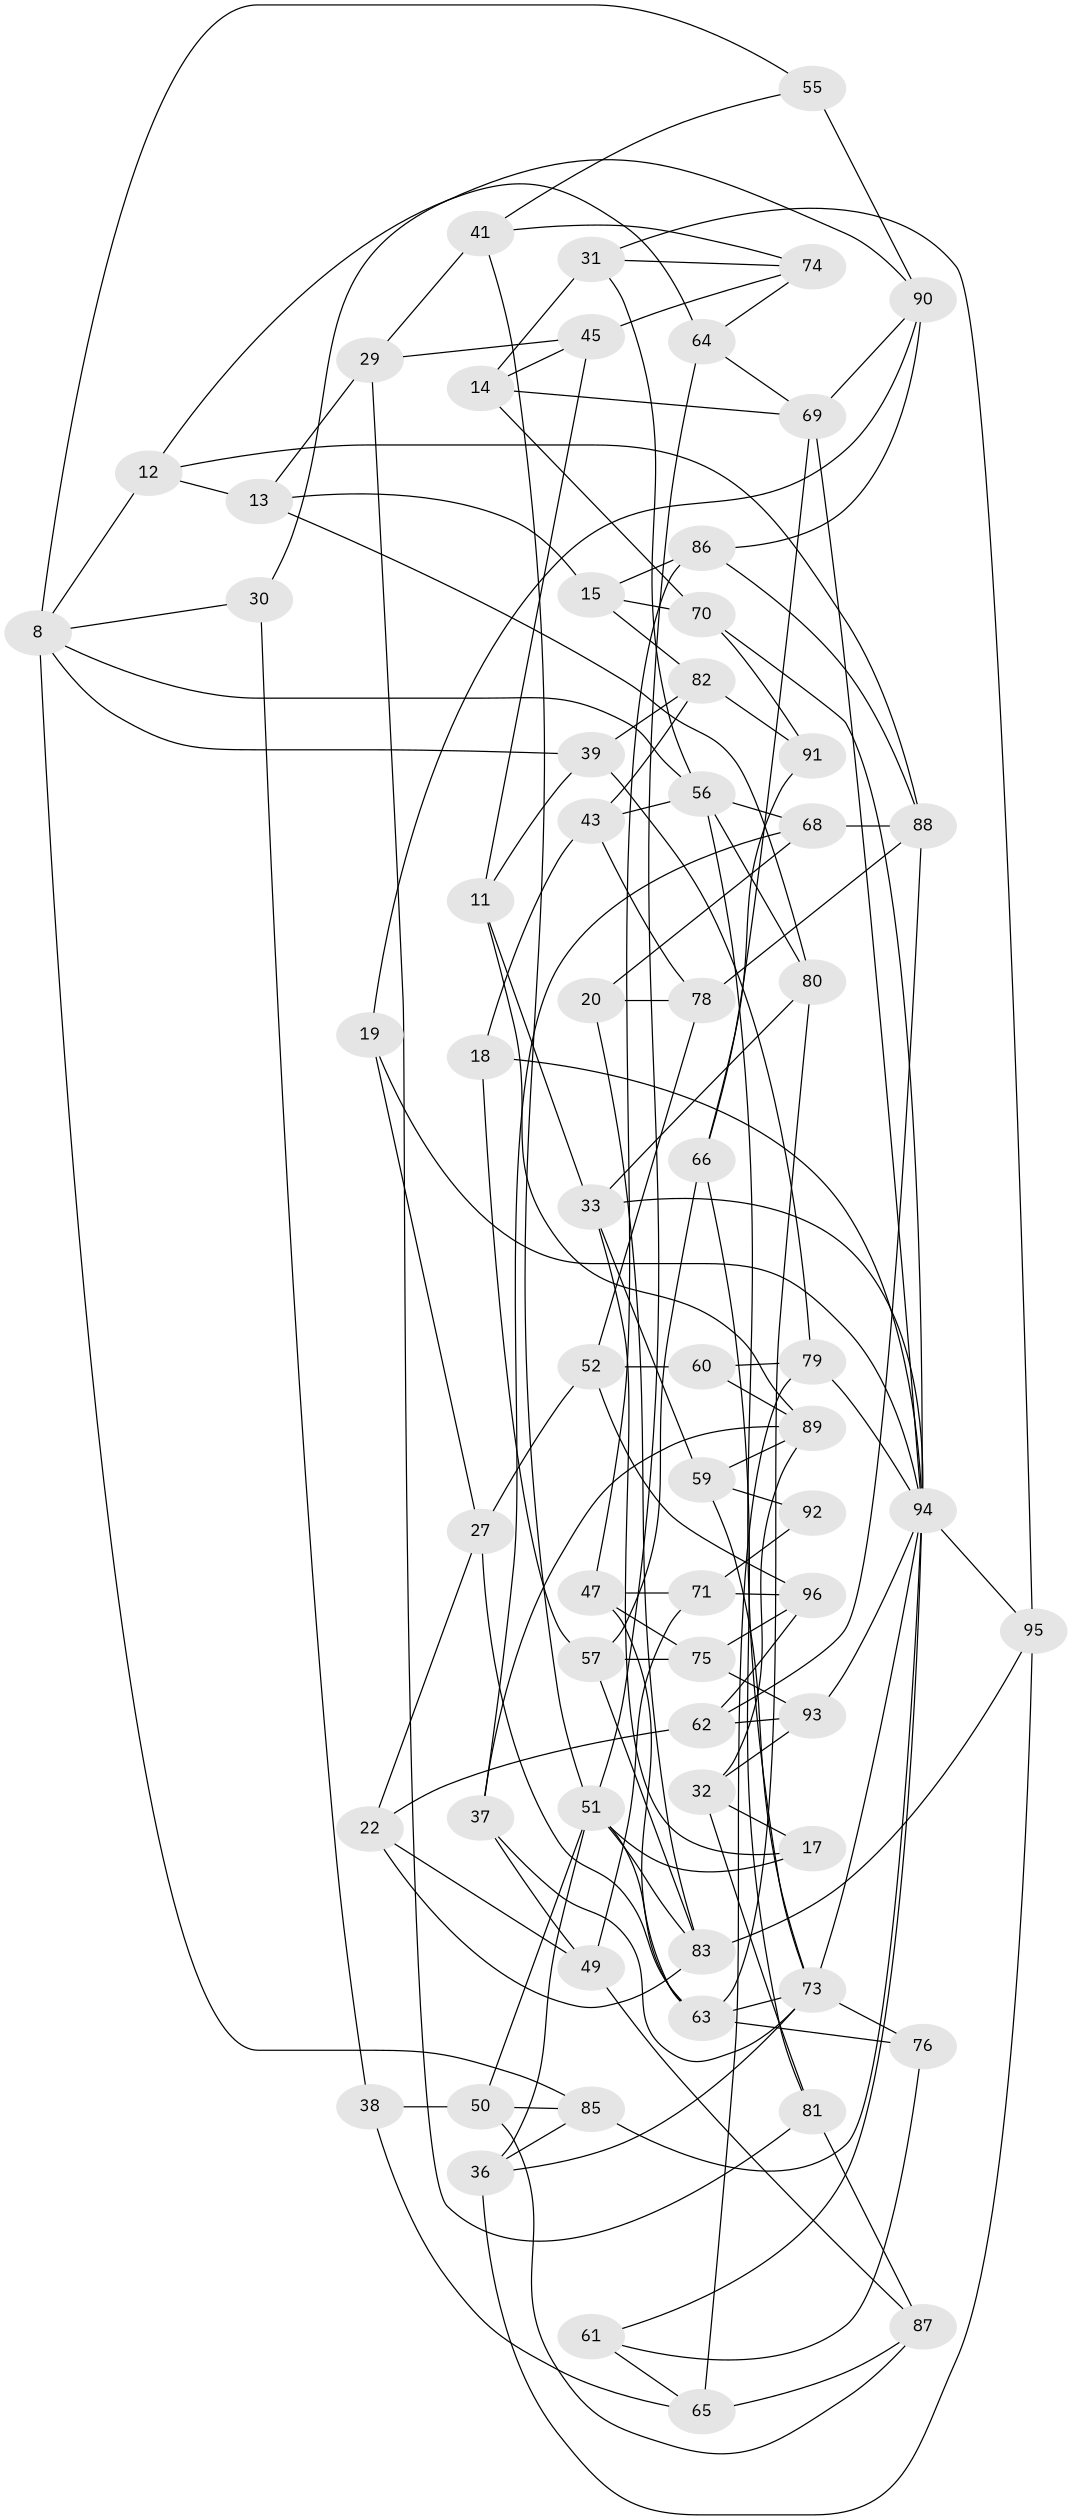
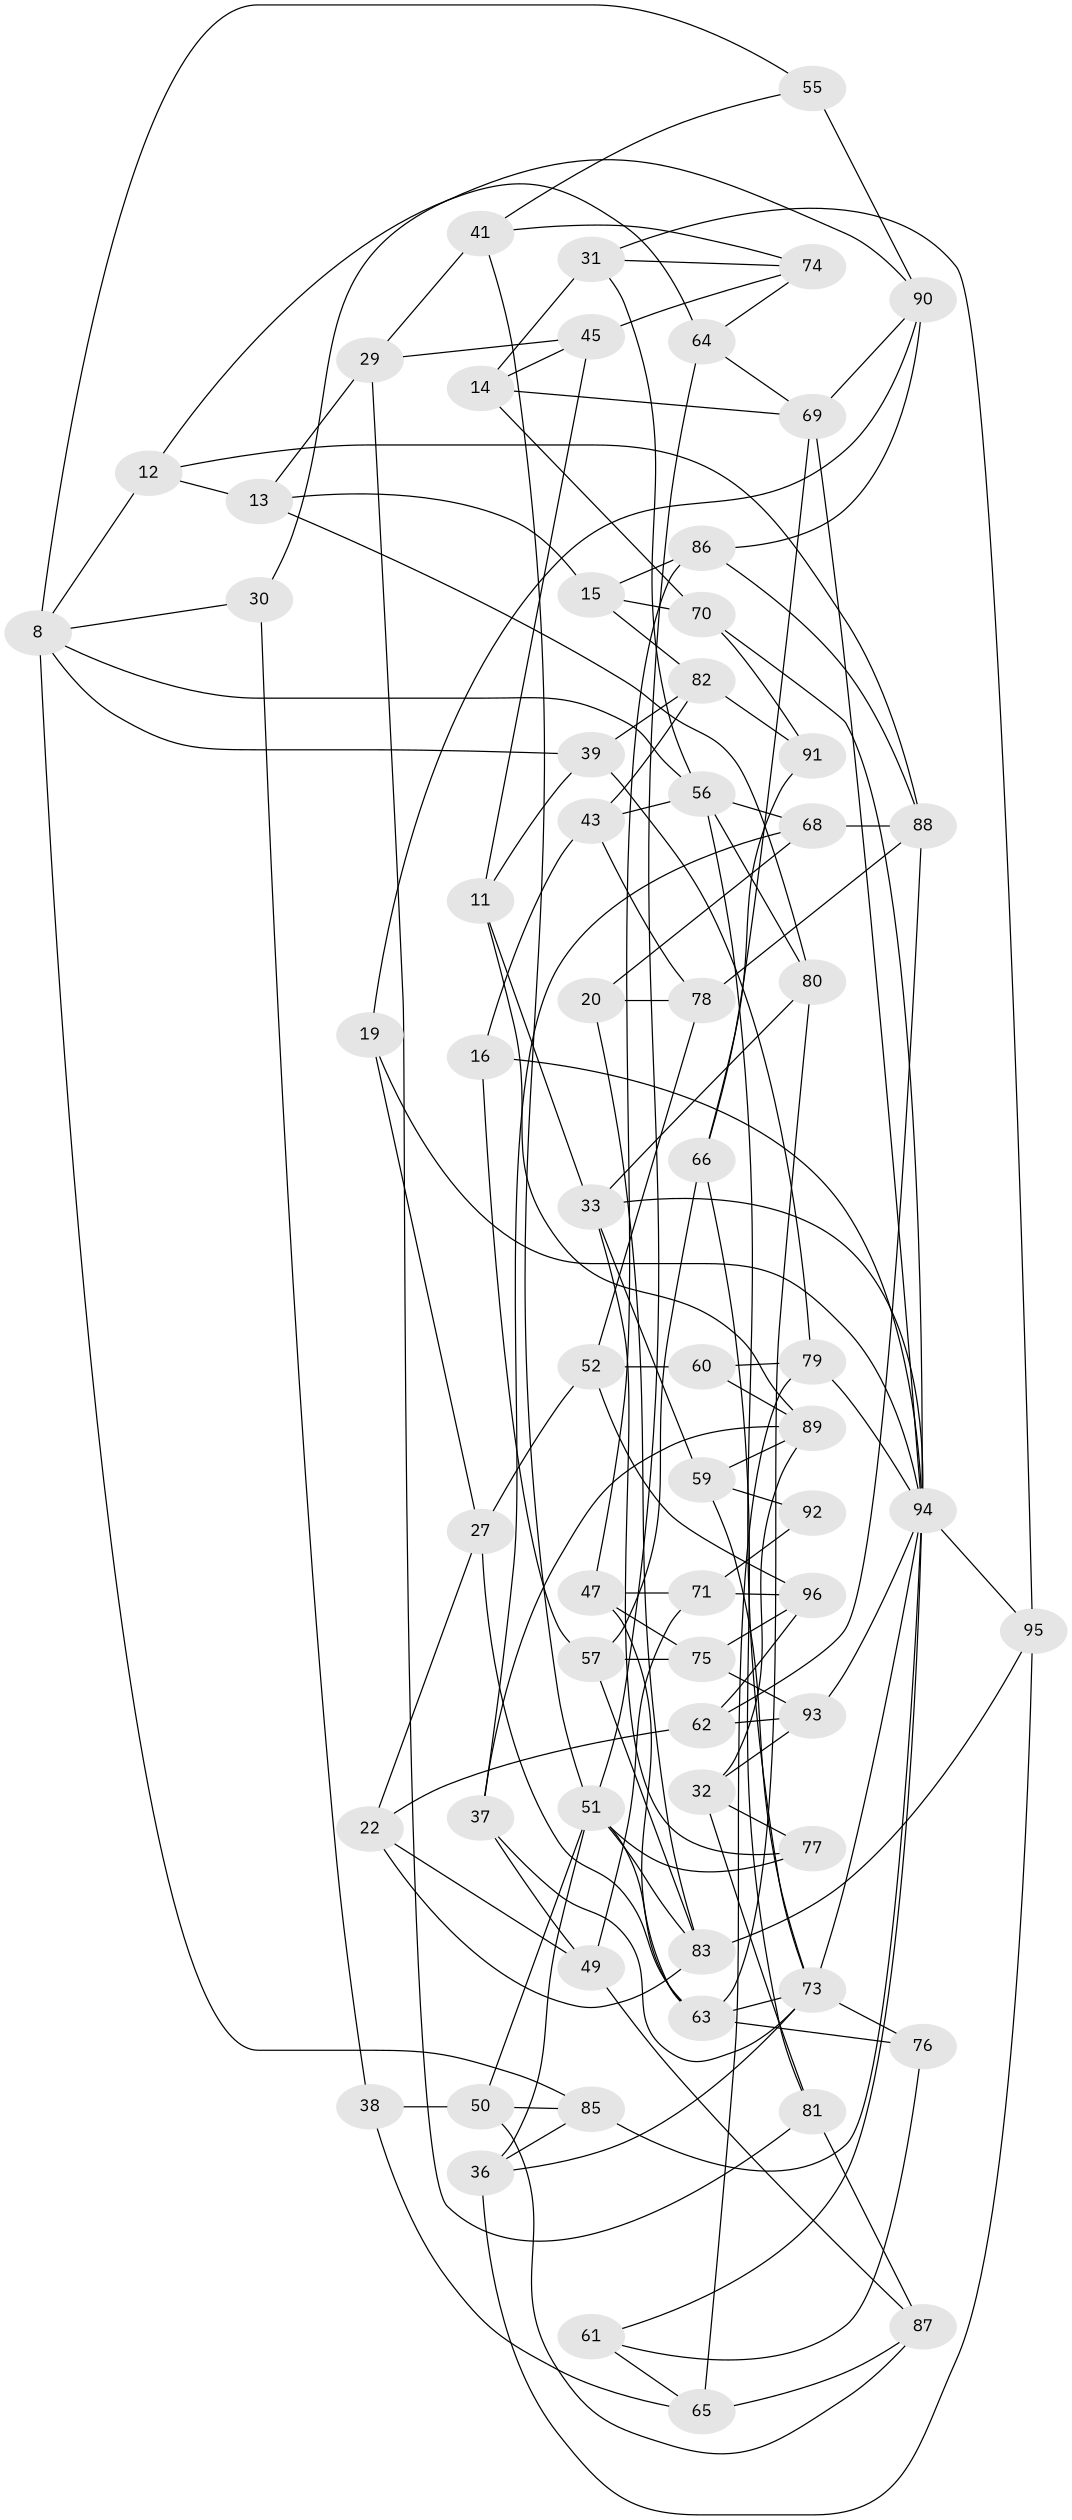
node "18": label "18" -> "16"
node "17": label "17" -> "77"
